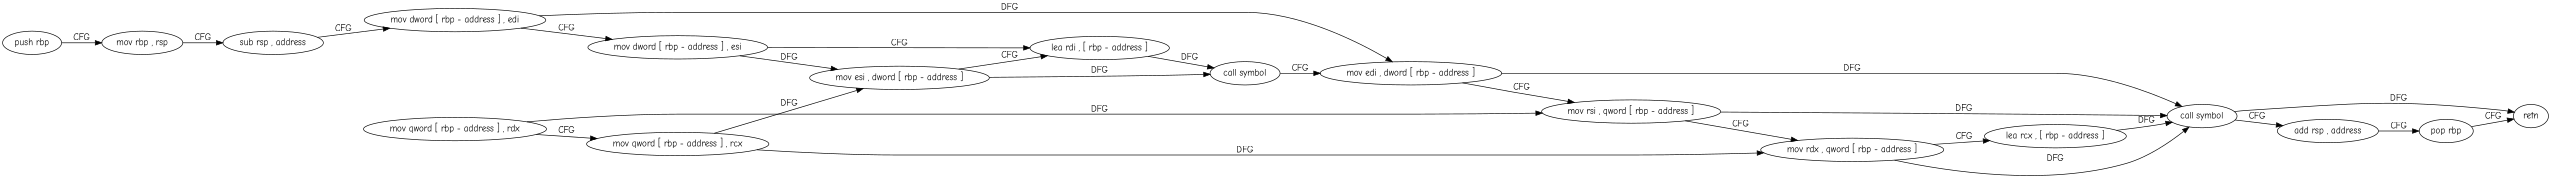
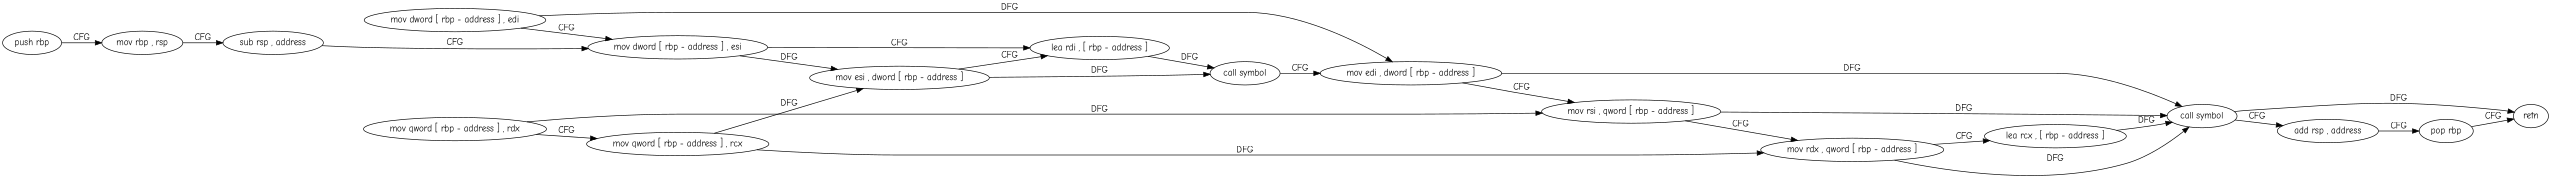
edge "sub rsp , address" -> "mov dword [ rbp - address ] , edi": now "sub rsp , address" -> "mov dword [ rbp - address ] , esi"
